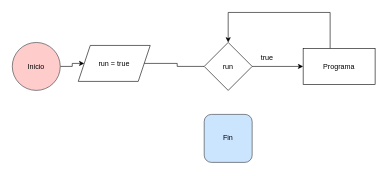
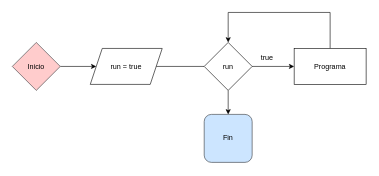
node "run = true": moved (114, 63) -> (126, 66)
node "Inicio": shape ellipse -> diamond
node "Programa": moved (339, 66) -> (330, 66)
edge "run" -> "Fin": added
